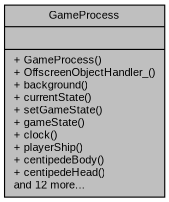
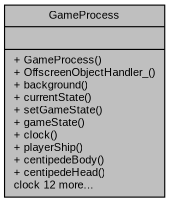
node "GameProcess": text "and 12 more..." -> "clock 12 more..."
